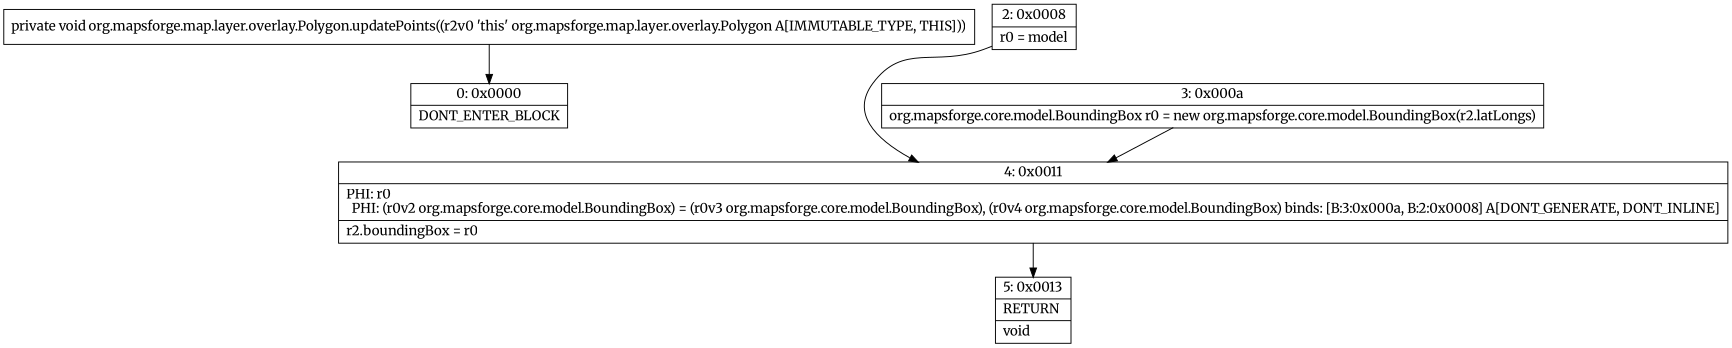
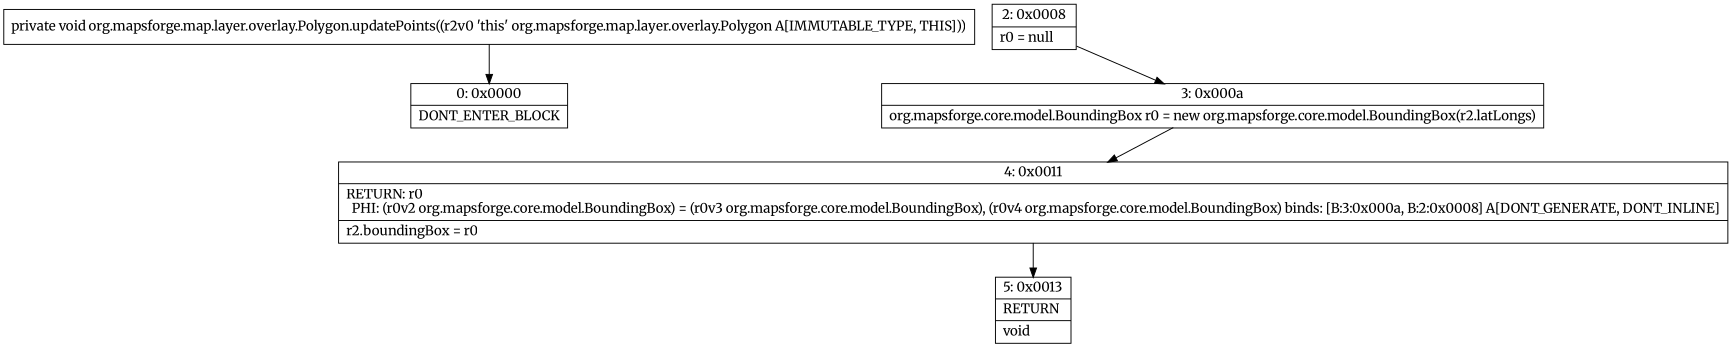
node "2: 0x0008": text "r0 = model" -> "r0 = null"
edge "2: 0x0008" -> "4: 0x0011": now "2: 0x0008" -> "3: 0x000a"
node "4: 0x0011": text "PHI: r0" -> "RETURN: r0"
